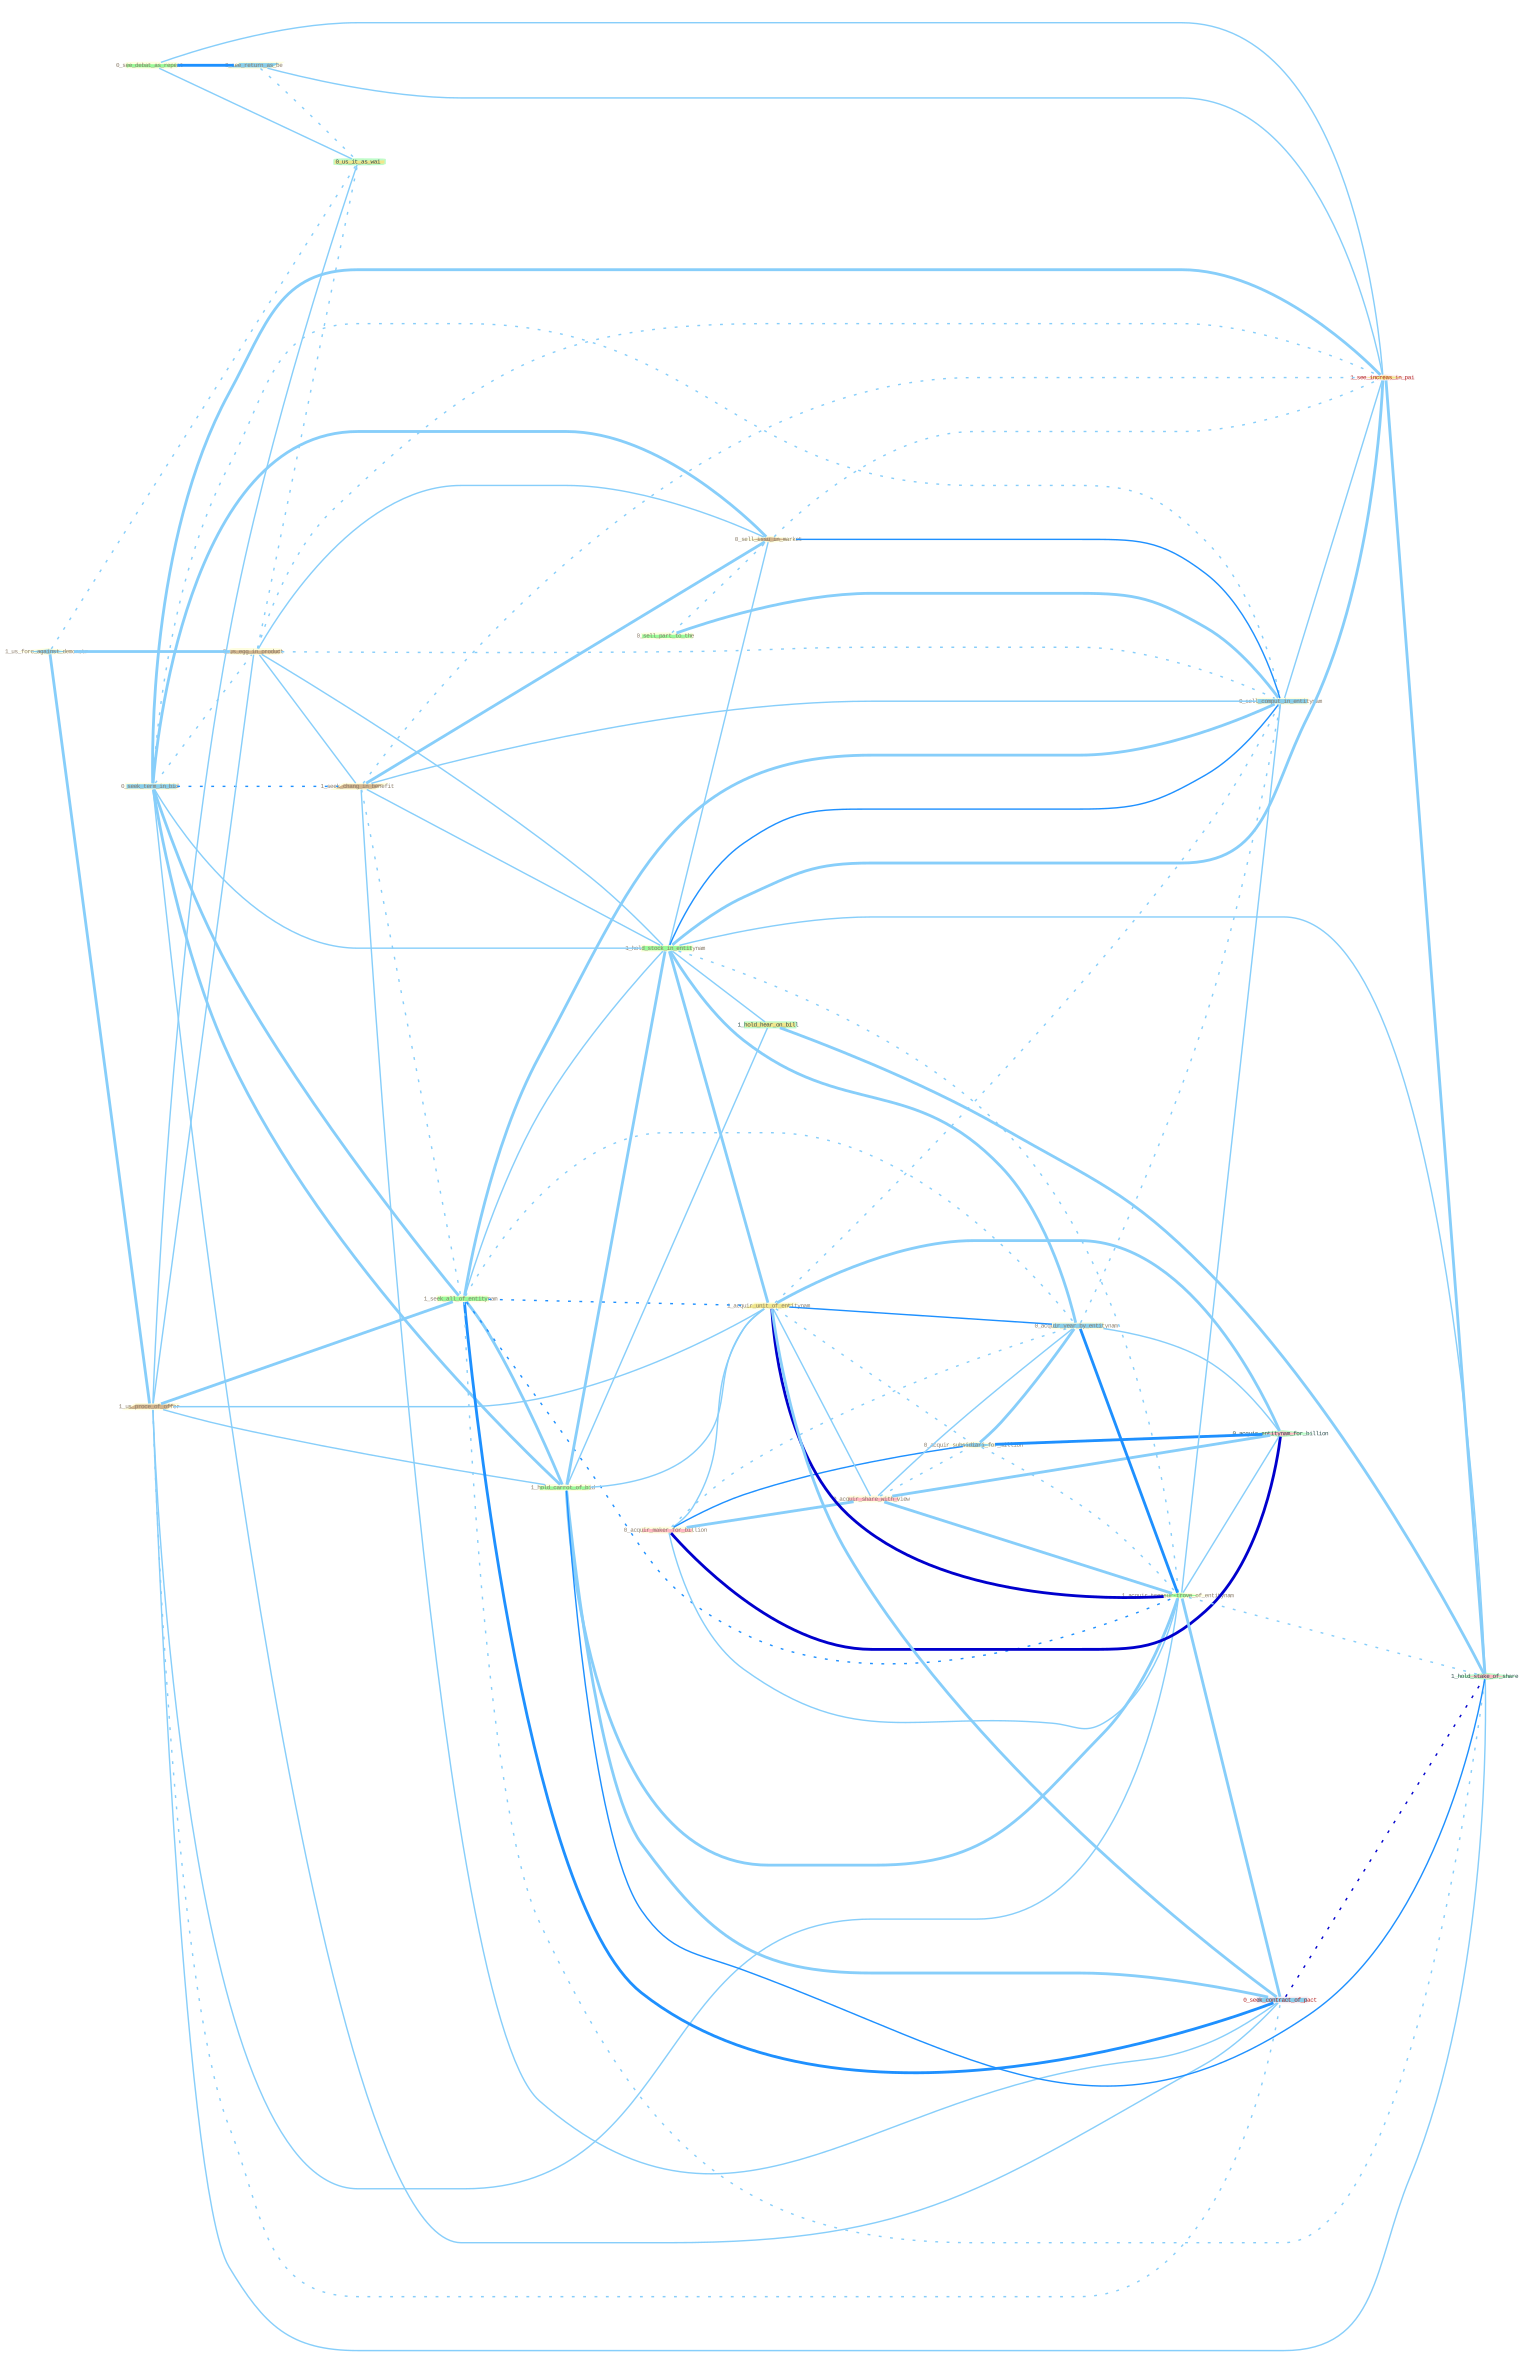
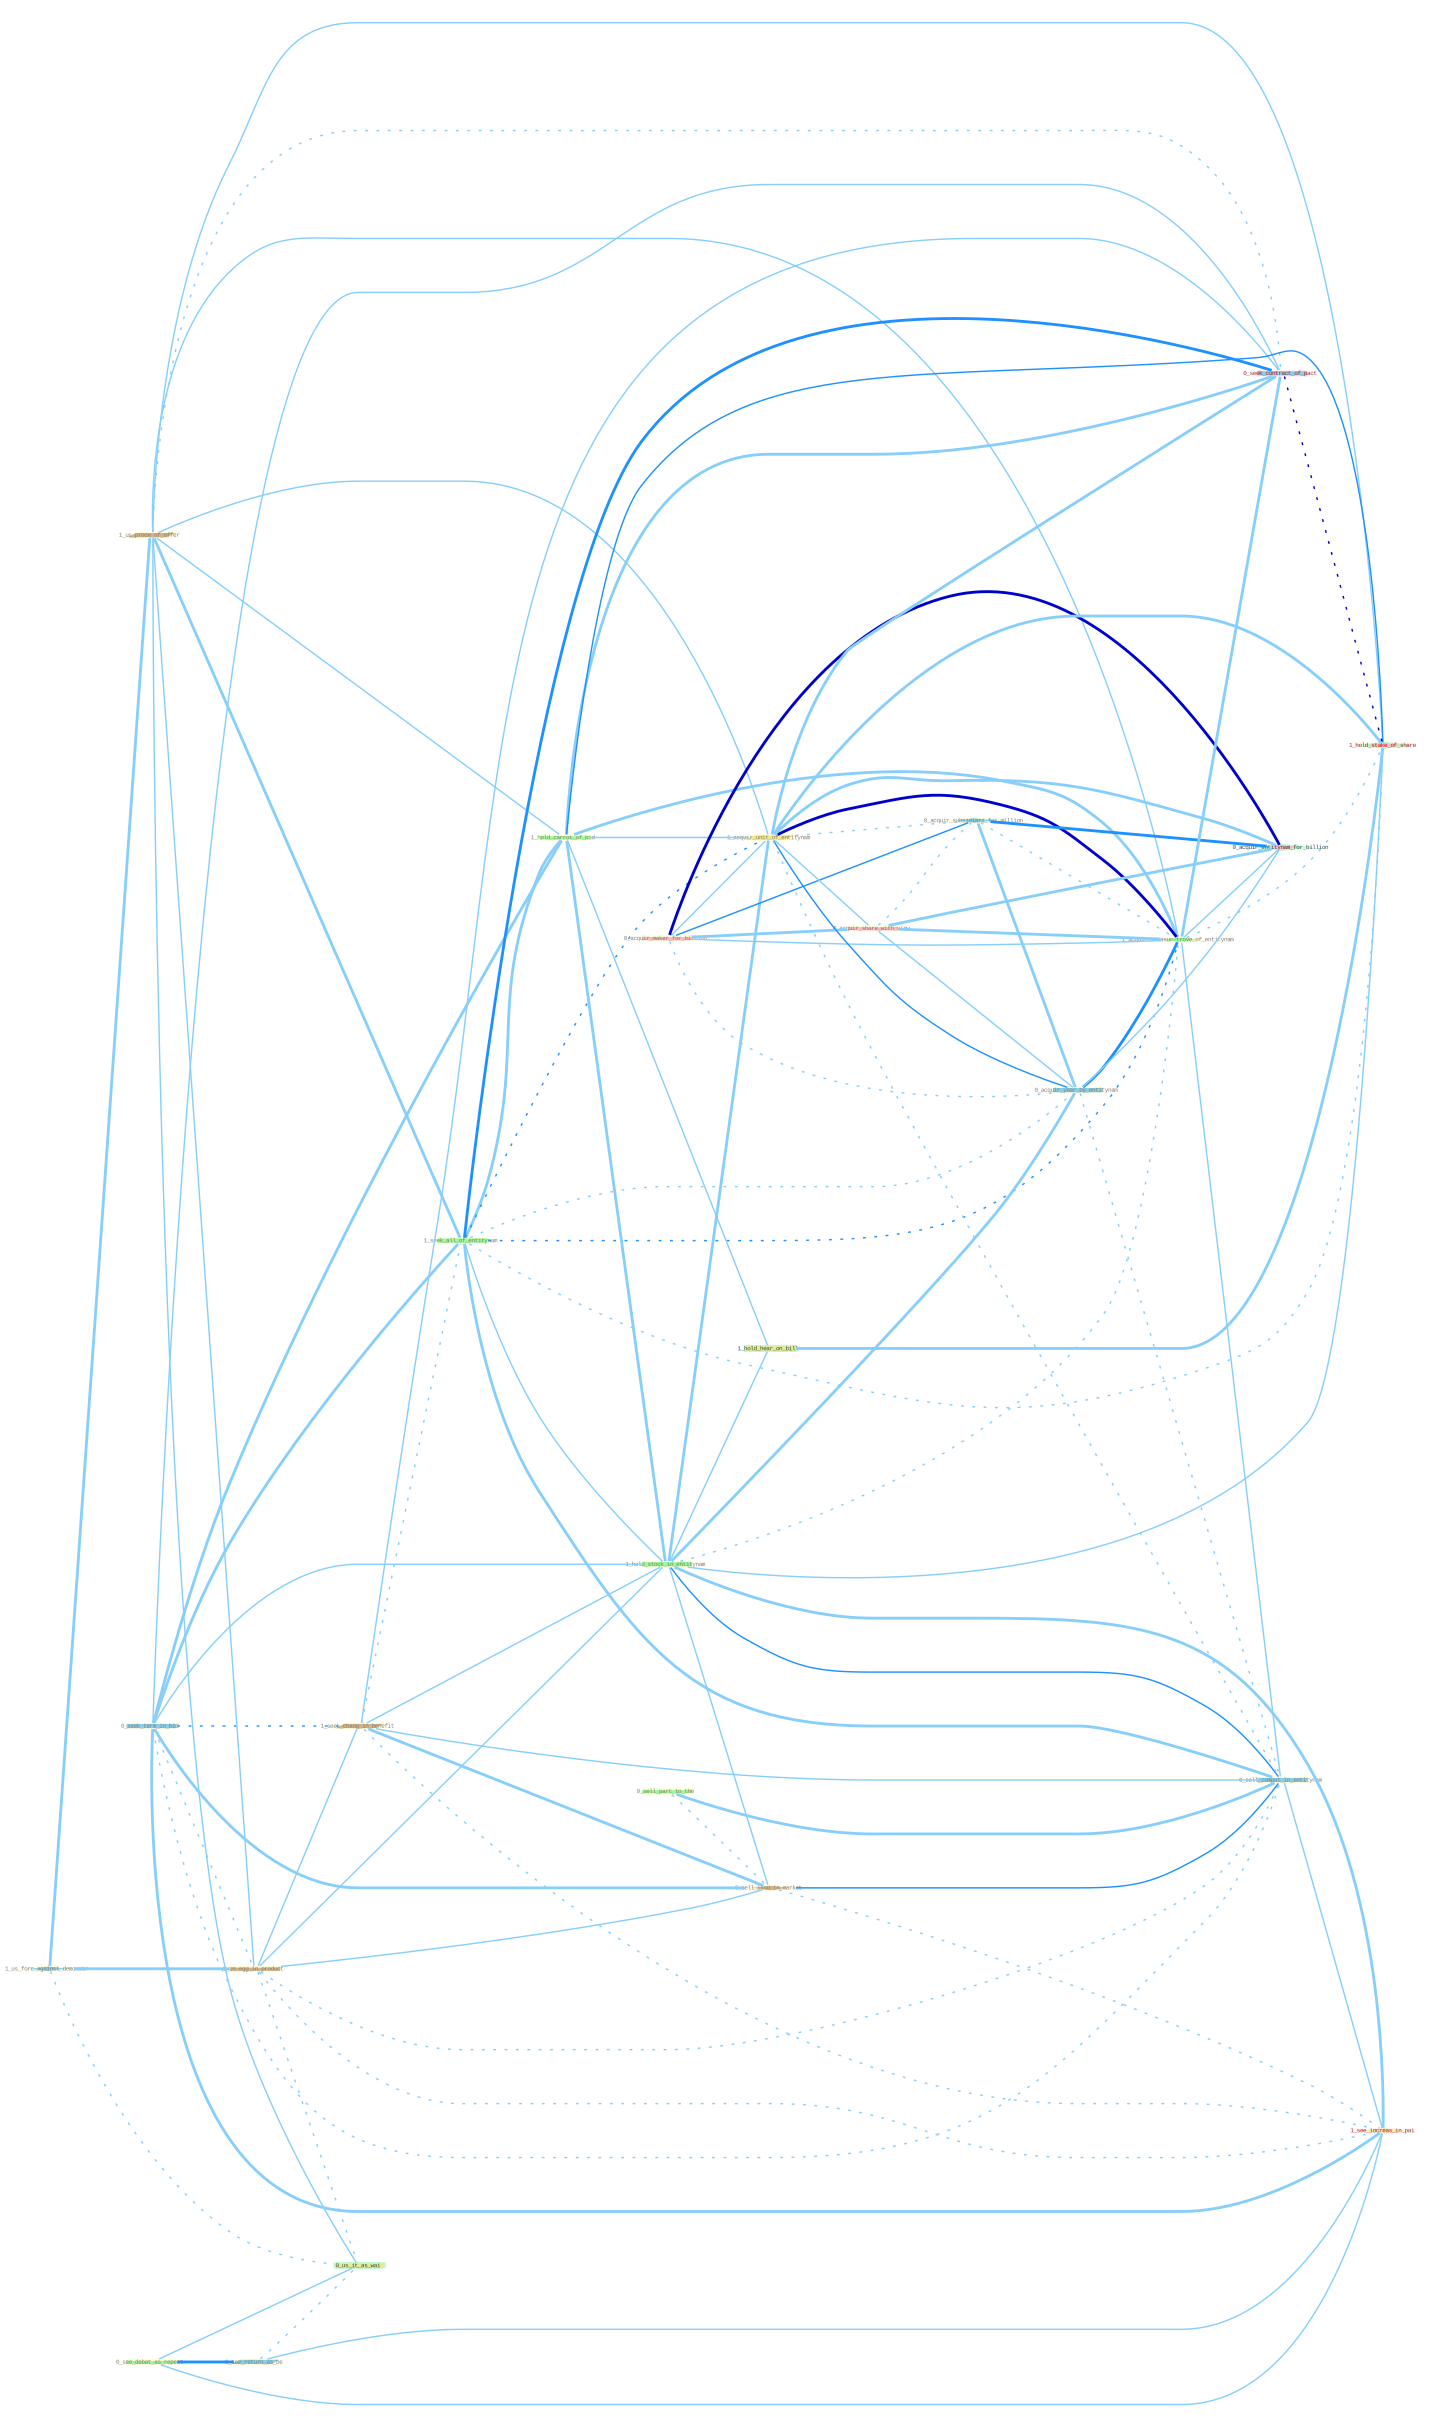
edge "1_see_increas_in_pai" -- "1_hold_stake_of_share": now "1_acquir_unit_of_entitynam" -- "1_hold_stake_of_share"
node "1_hold_stake_of_share": fontcolor #2f4f4f -> #b22222
